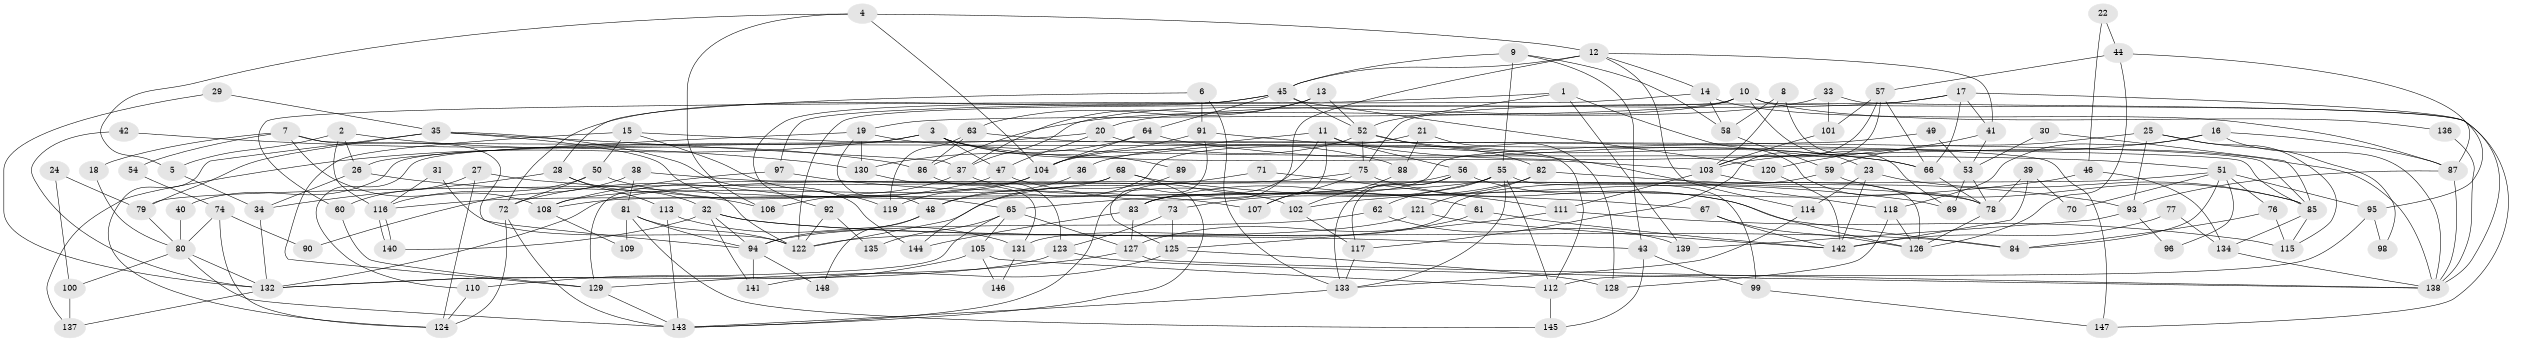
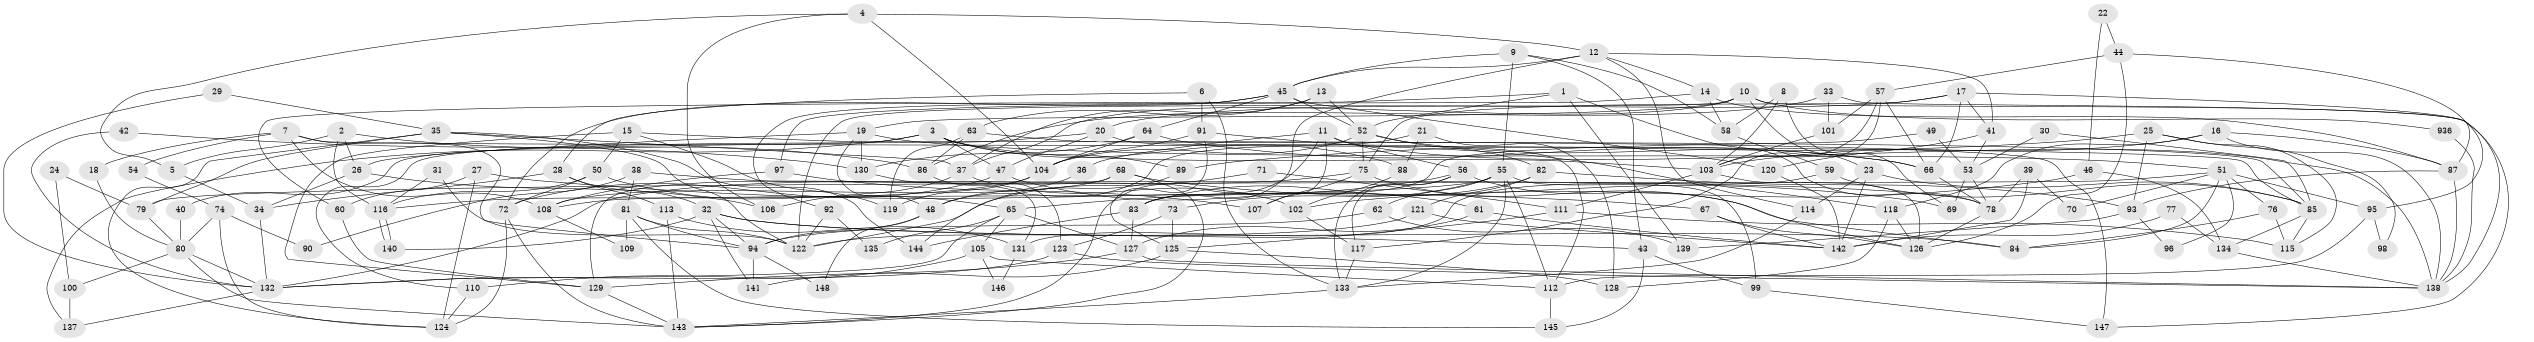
node "136": label "136" -> "936"
edge "25" -- "59": now "25" -- "89"
